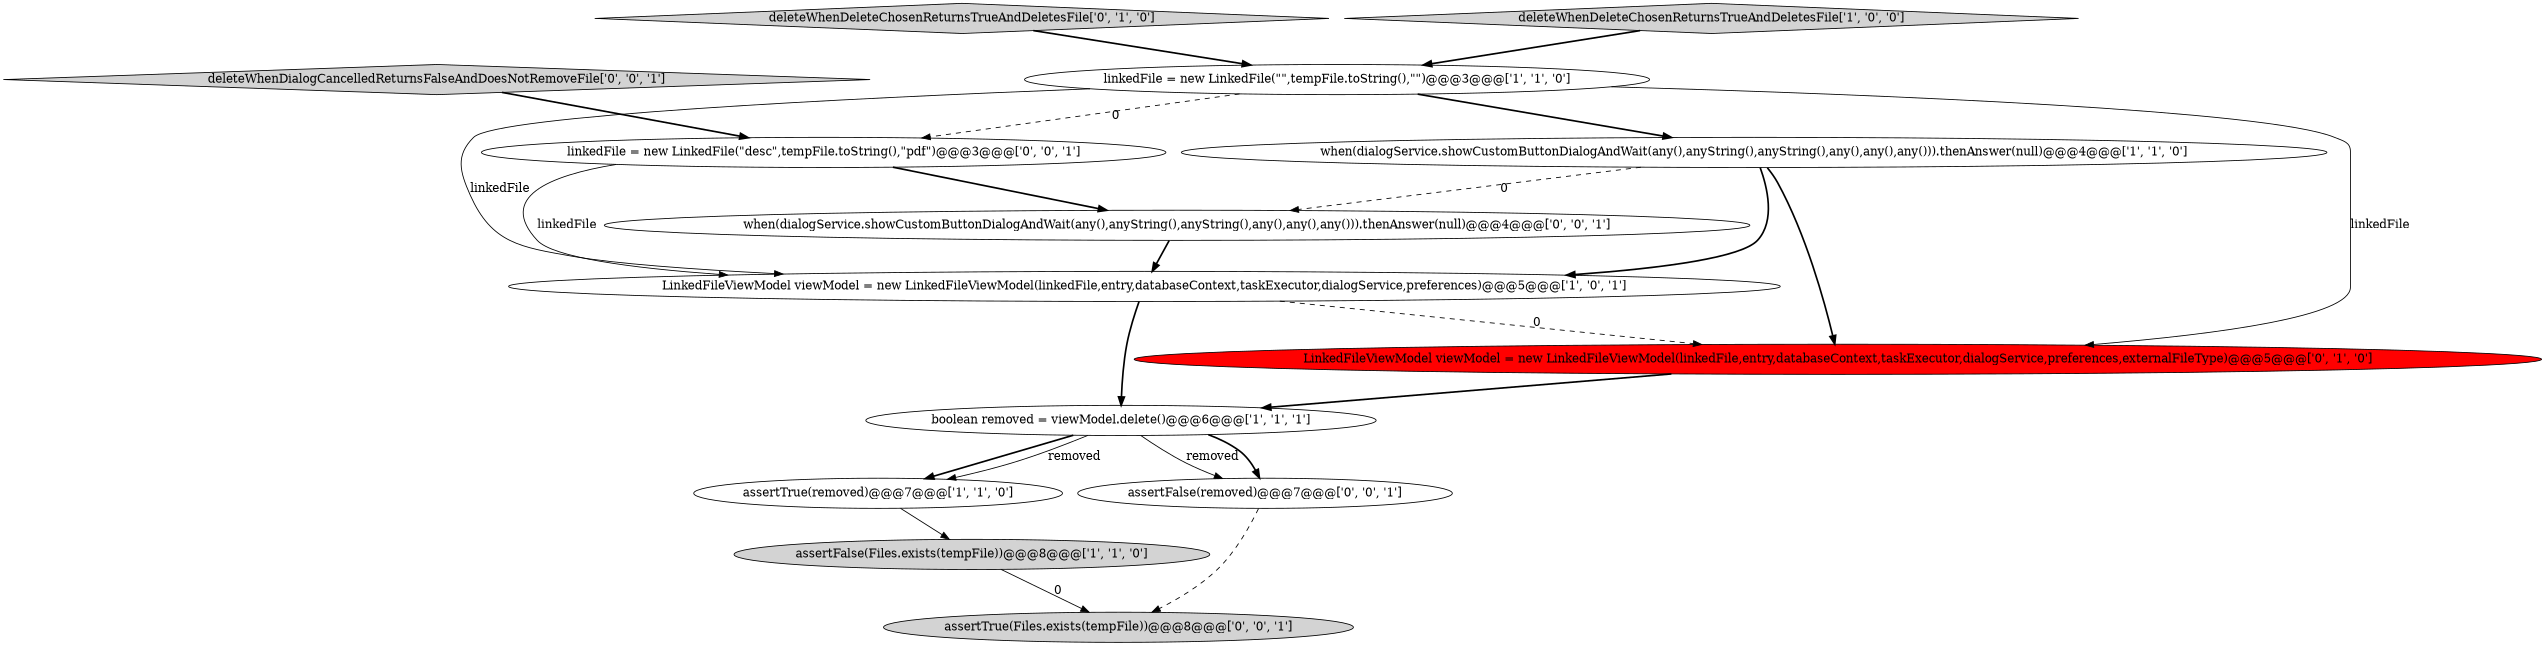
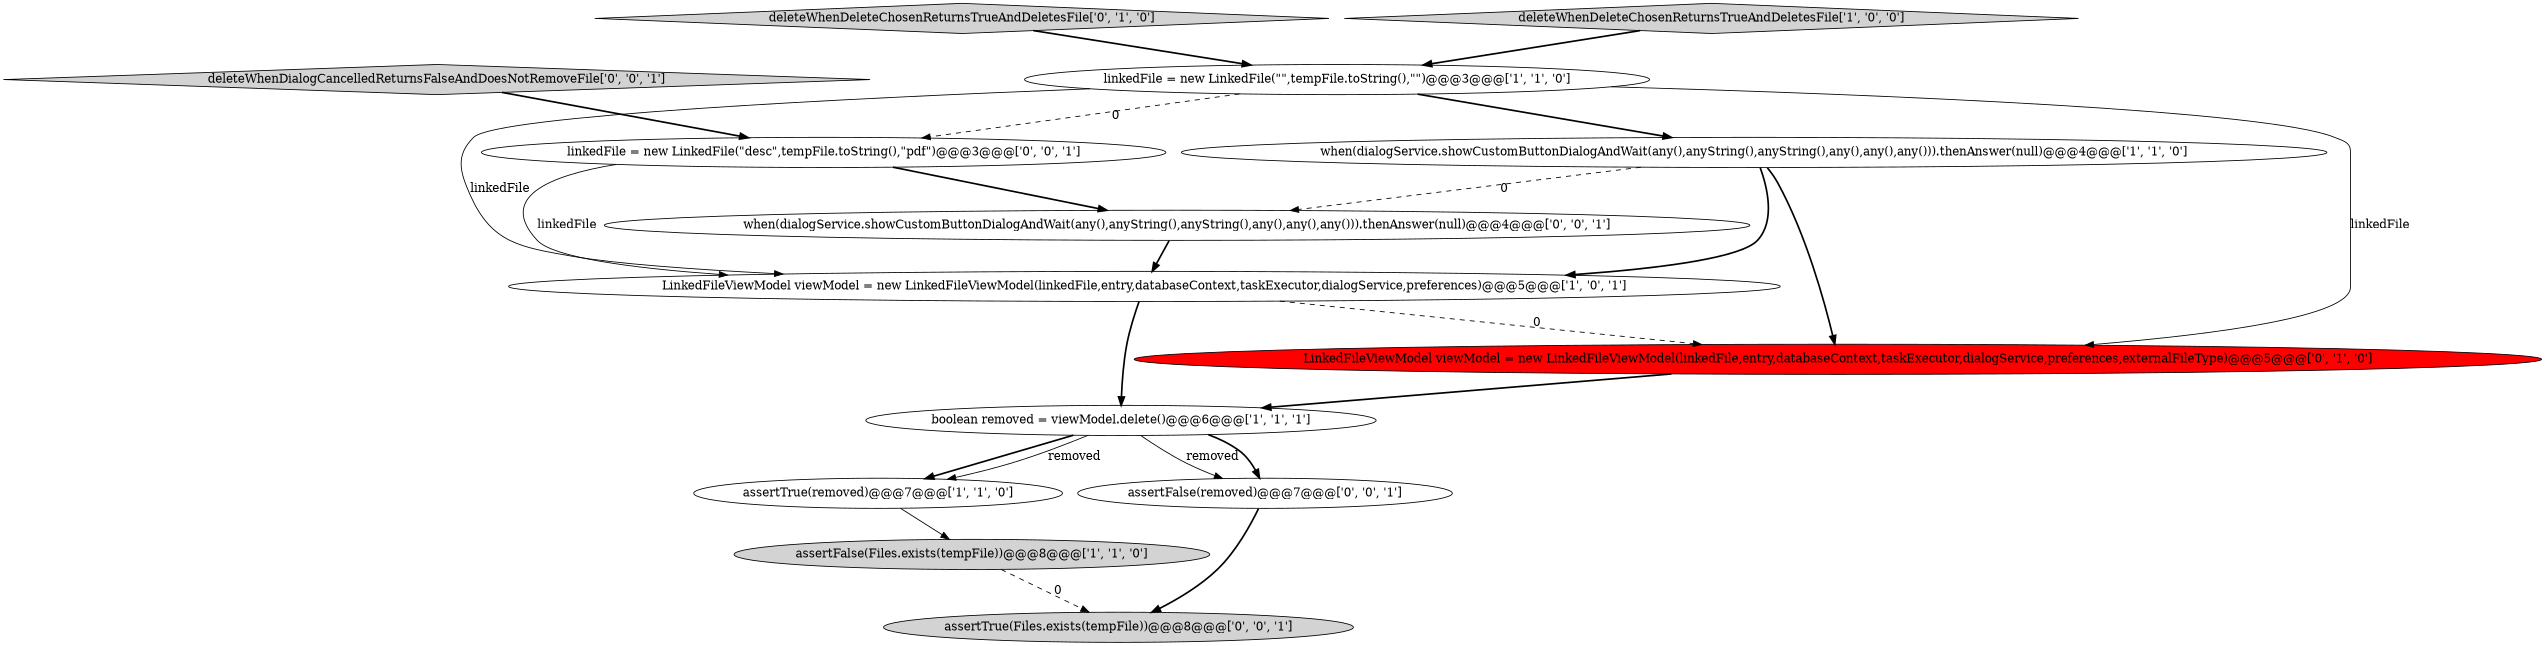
edge "assertFalse(removed)@@@7@@@['0', '0', '1']" -> "assertTrue(Files.exists(tempFile))@@@8@@@['0', '0', '1']": style dashed -> bold
edge "assertFalse(Files.exists(tempFile))@@@8@@@['1', '1', '0']" -> "assertTrue(Files.exists(tempFile))@@@8@@@['0', '0', '1']": style solid -> dashed
